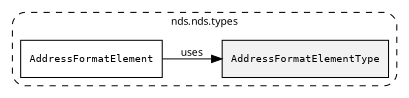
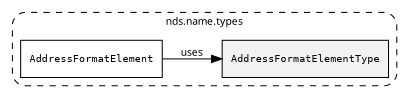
cluster "nds.nds.types": label "nds.nds.types" -> "nds.name.types"
